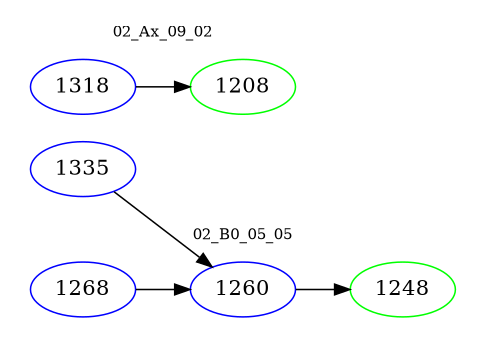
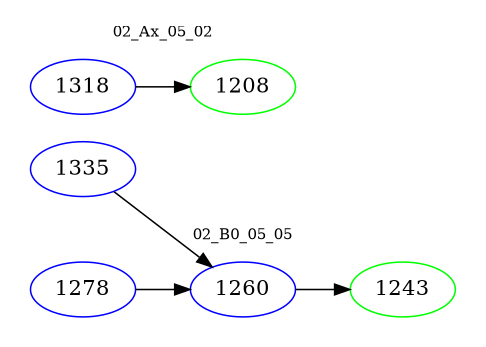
cluster "02_Ax_09_02": label "02_Ax_09_02" -> "02_Ax_05_02"
node "1268": label "1268" -> "1278"
node "1248": label "1248" -> "1243"
